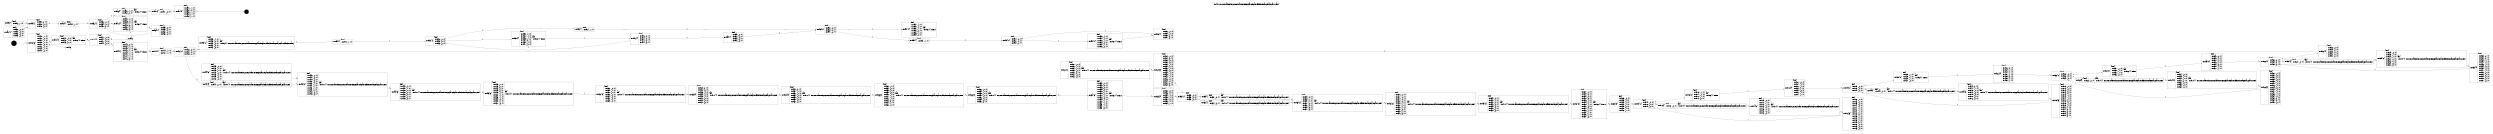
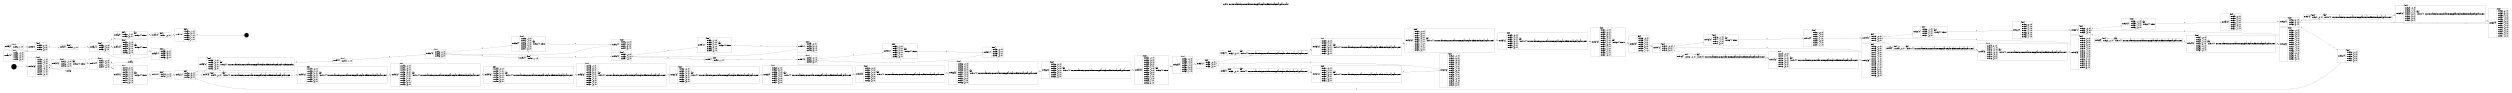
edge "0x109976 [14]" -> "0x1099af [14]": now "0x109997 [24]" -> "0x1099af [14]"
edge "0x109494 [5]" -> "0x1094b5 [37]": now "0x109494 [5]" -> "0x109499 [28]"
edge "0x1095fc [5]" -> "0x109659 [28]": now "0x1095fc [5]" -> "0x109601 [28]"
